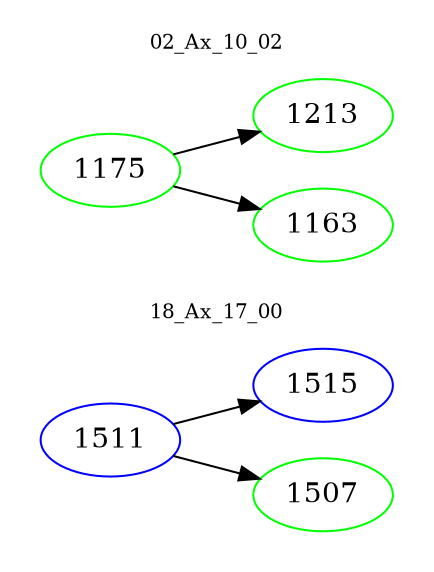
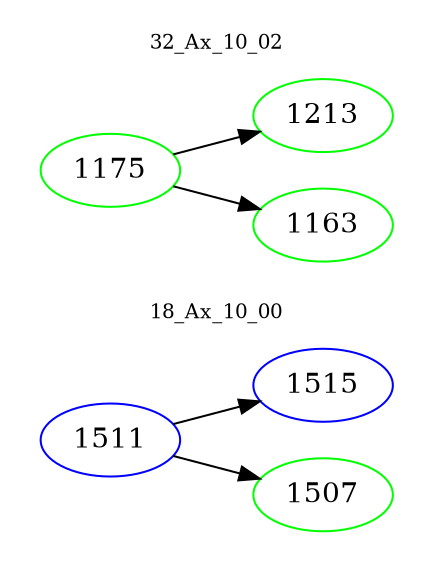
cluster "02_Ax_10_02": label "02_Ax_10_02" -> "32_Ax_10_02"
cluster "18_Ax_17_00": label "18_Ax_17_00" -> "18_Ax_10_00"
